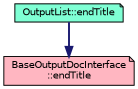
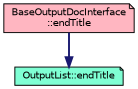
edge "OutputList::endTitle" -> "BaseOutputDocInterface ::endTitle": reversed
